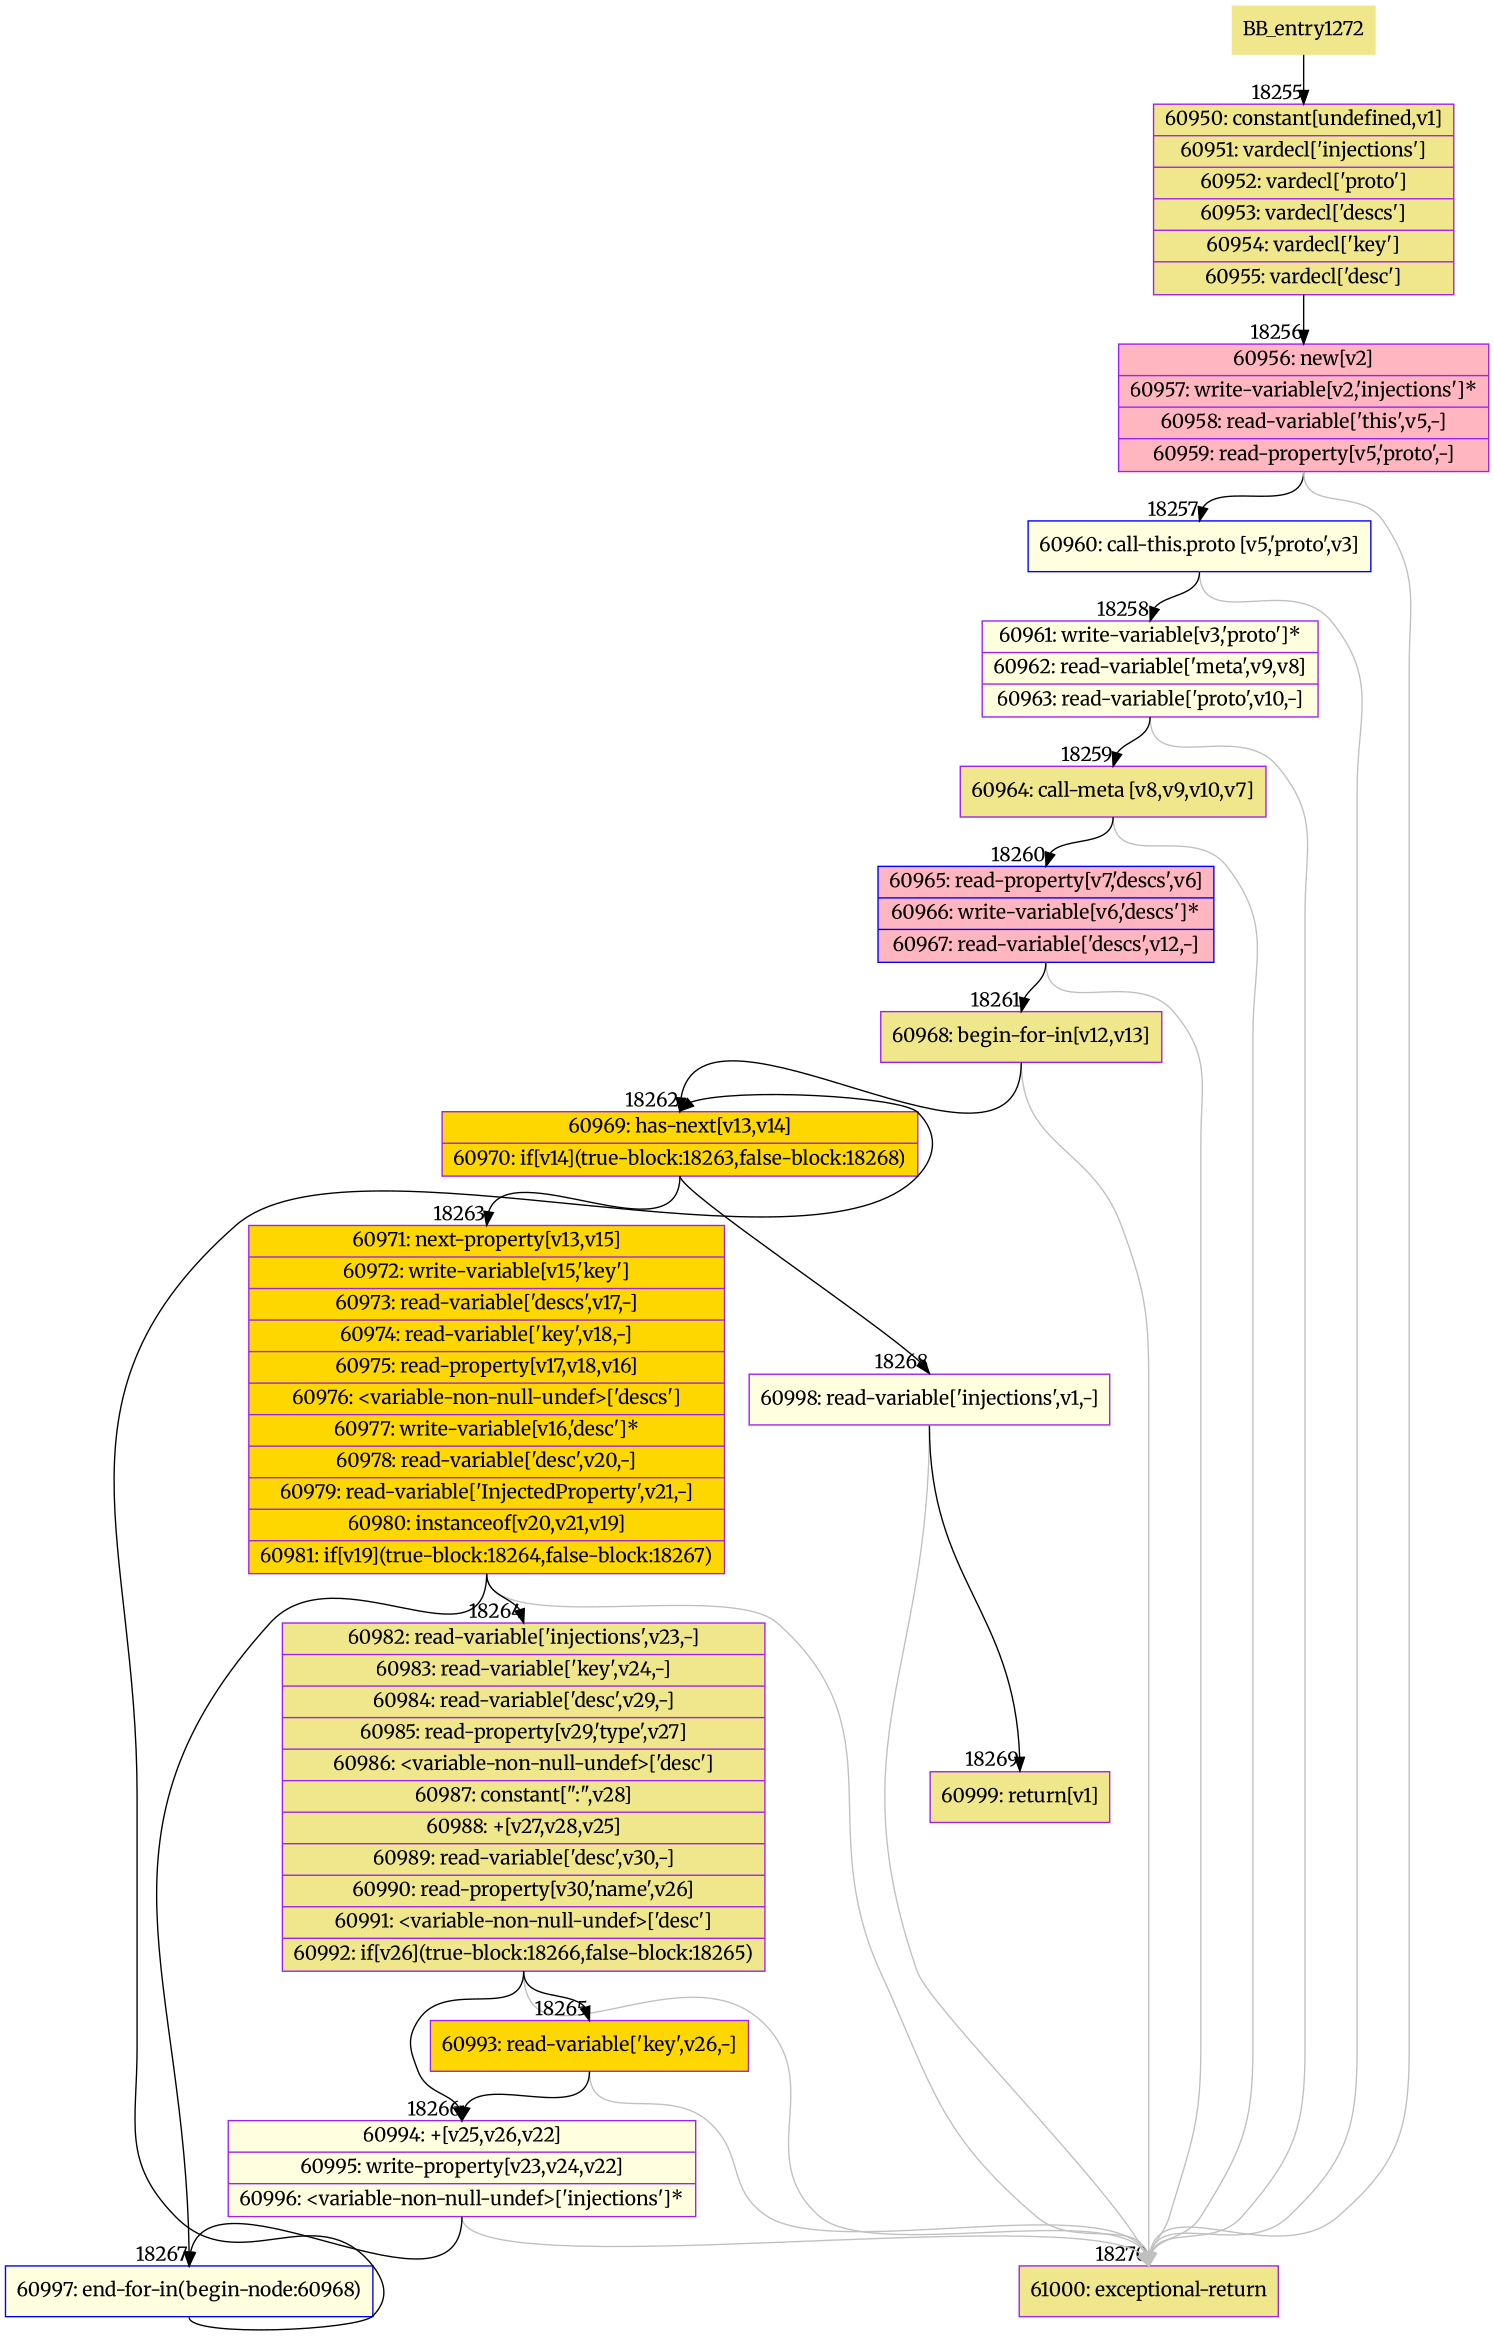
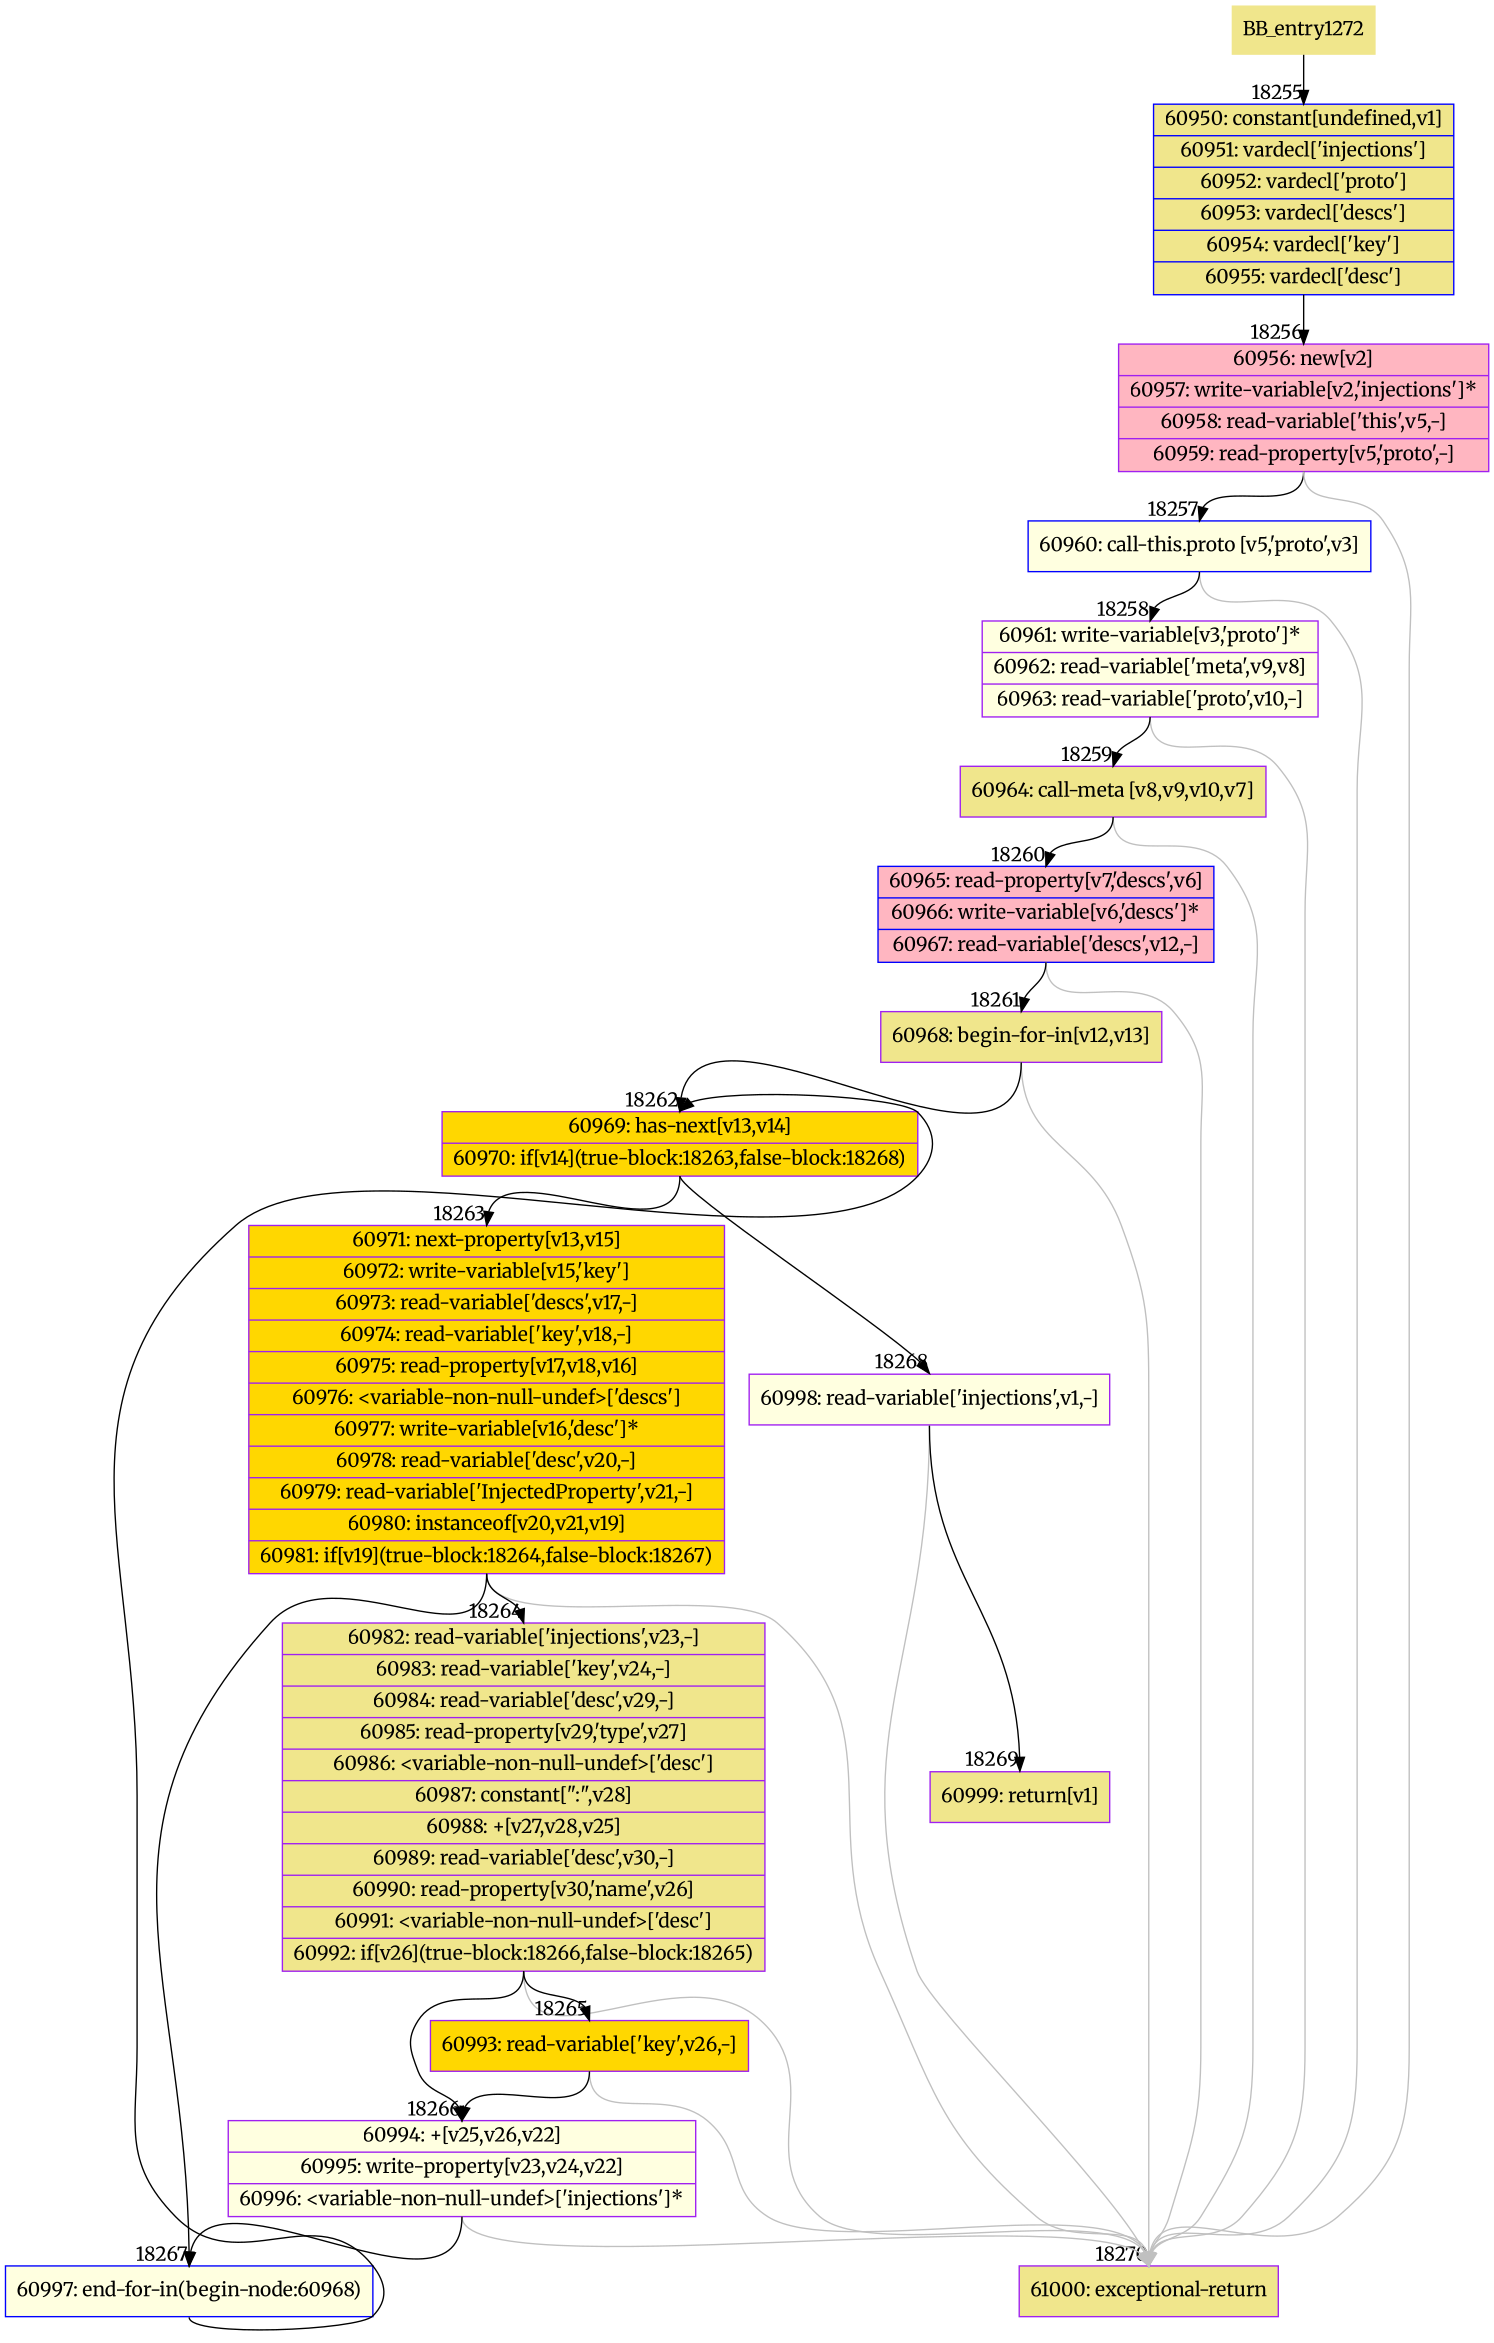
node "60950: constant[undefined,v1]": color purple -> blue
